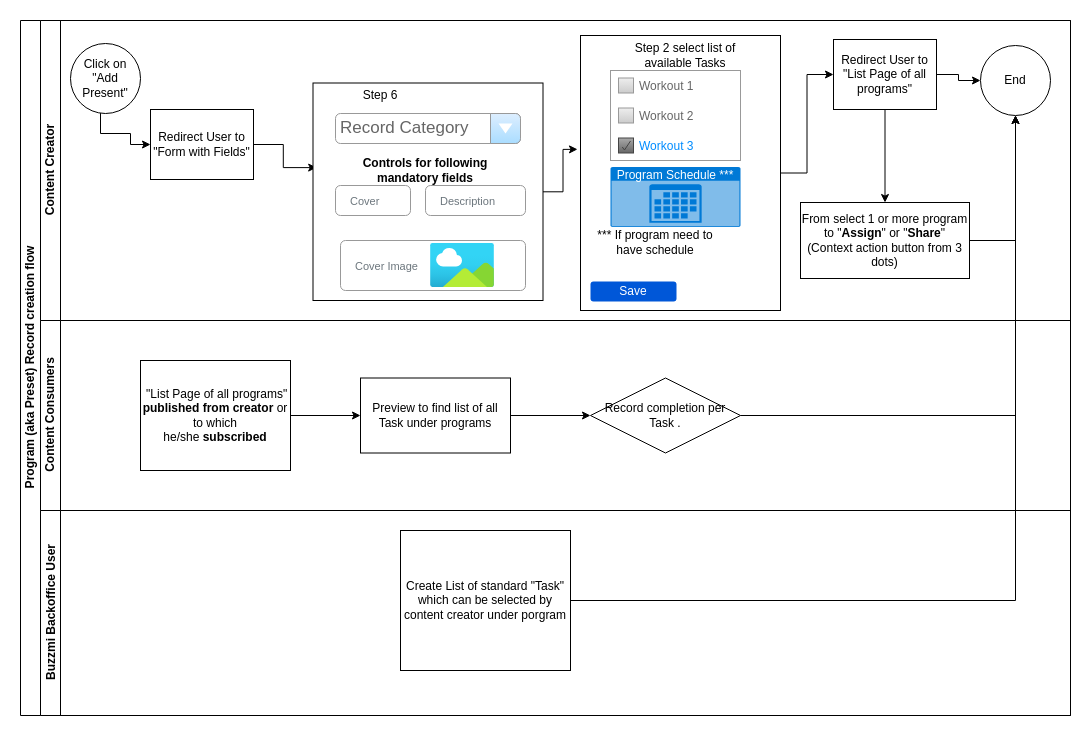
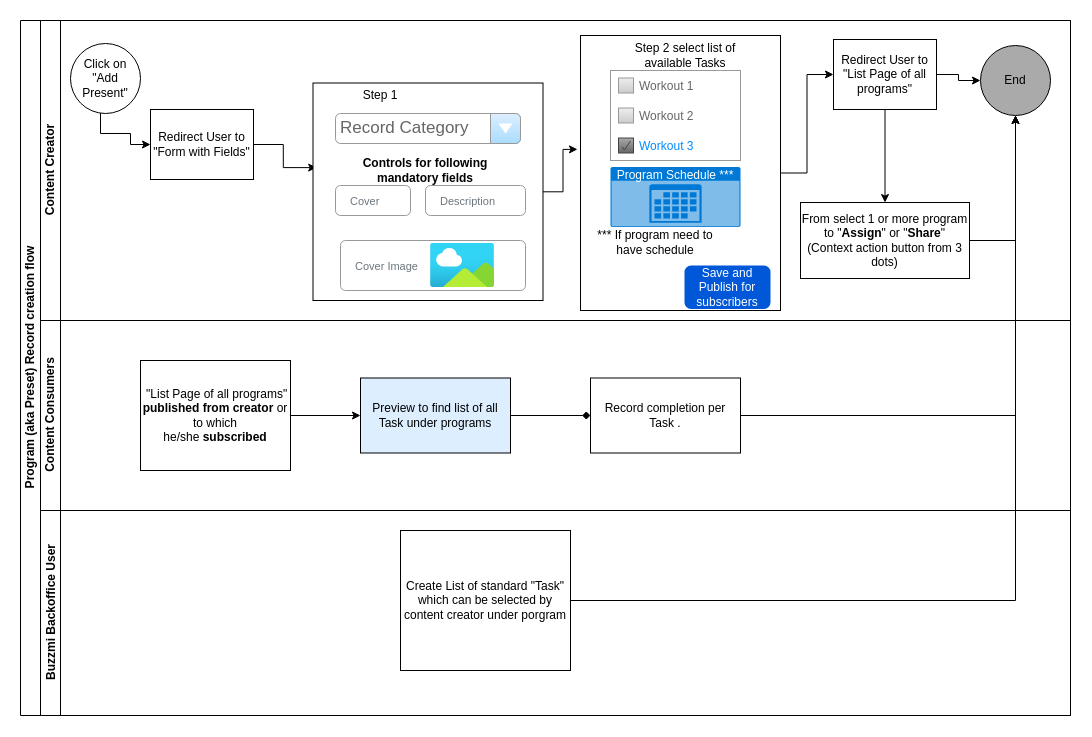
node "End": fillcolor #ffffff -> #aaaaaa
node "Step 6": label "Step 6" -> "Step 1"
node "Save and Publish for subscribers": added
node "Save": removed
node "Preview to find list of all Task under programs": fillcolor #ffffff -> #ddeeff
edge "Preview to find list of all Task under programs" -> "Record completion per Task .": arrowhead classic -> diamond
node "Record completion per Task .": shape diamond -> rectangle
